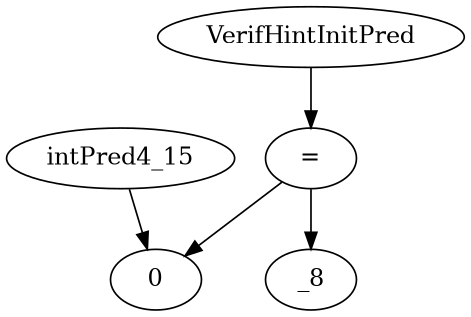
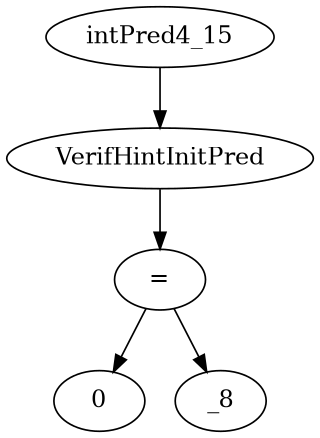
edge "intPred4_15" -> "0": now "intPred4_15" -> "VerifHintInitPred"
